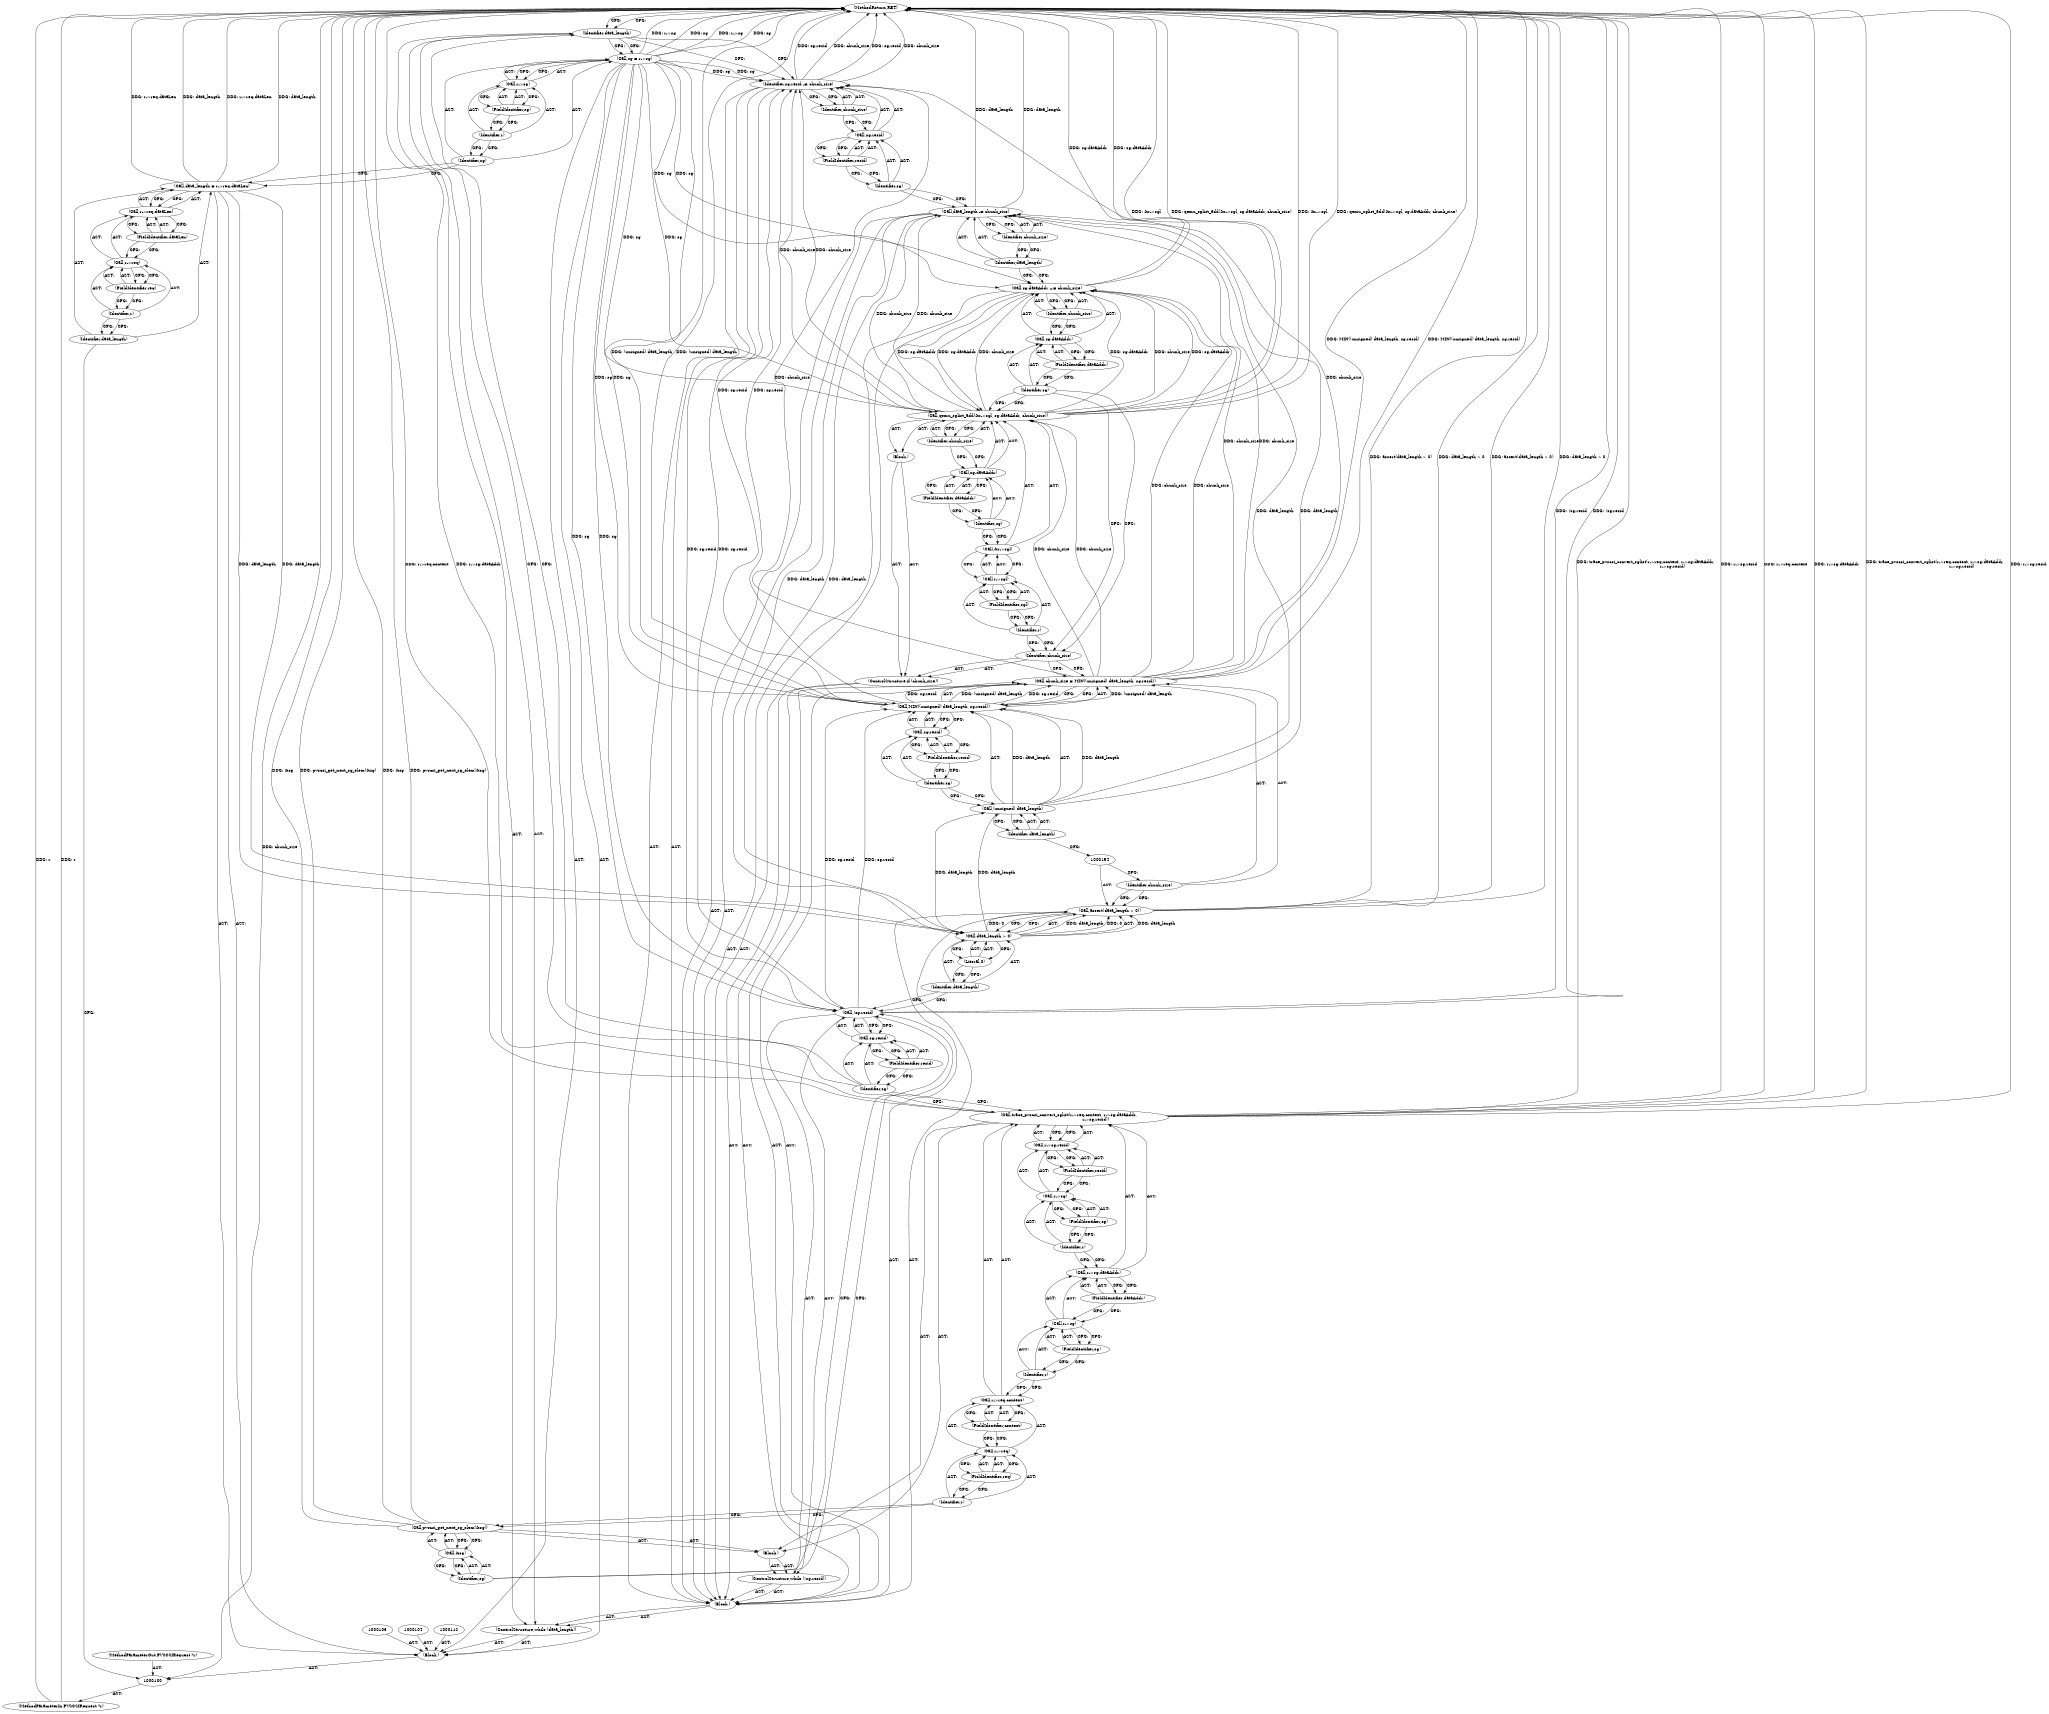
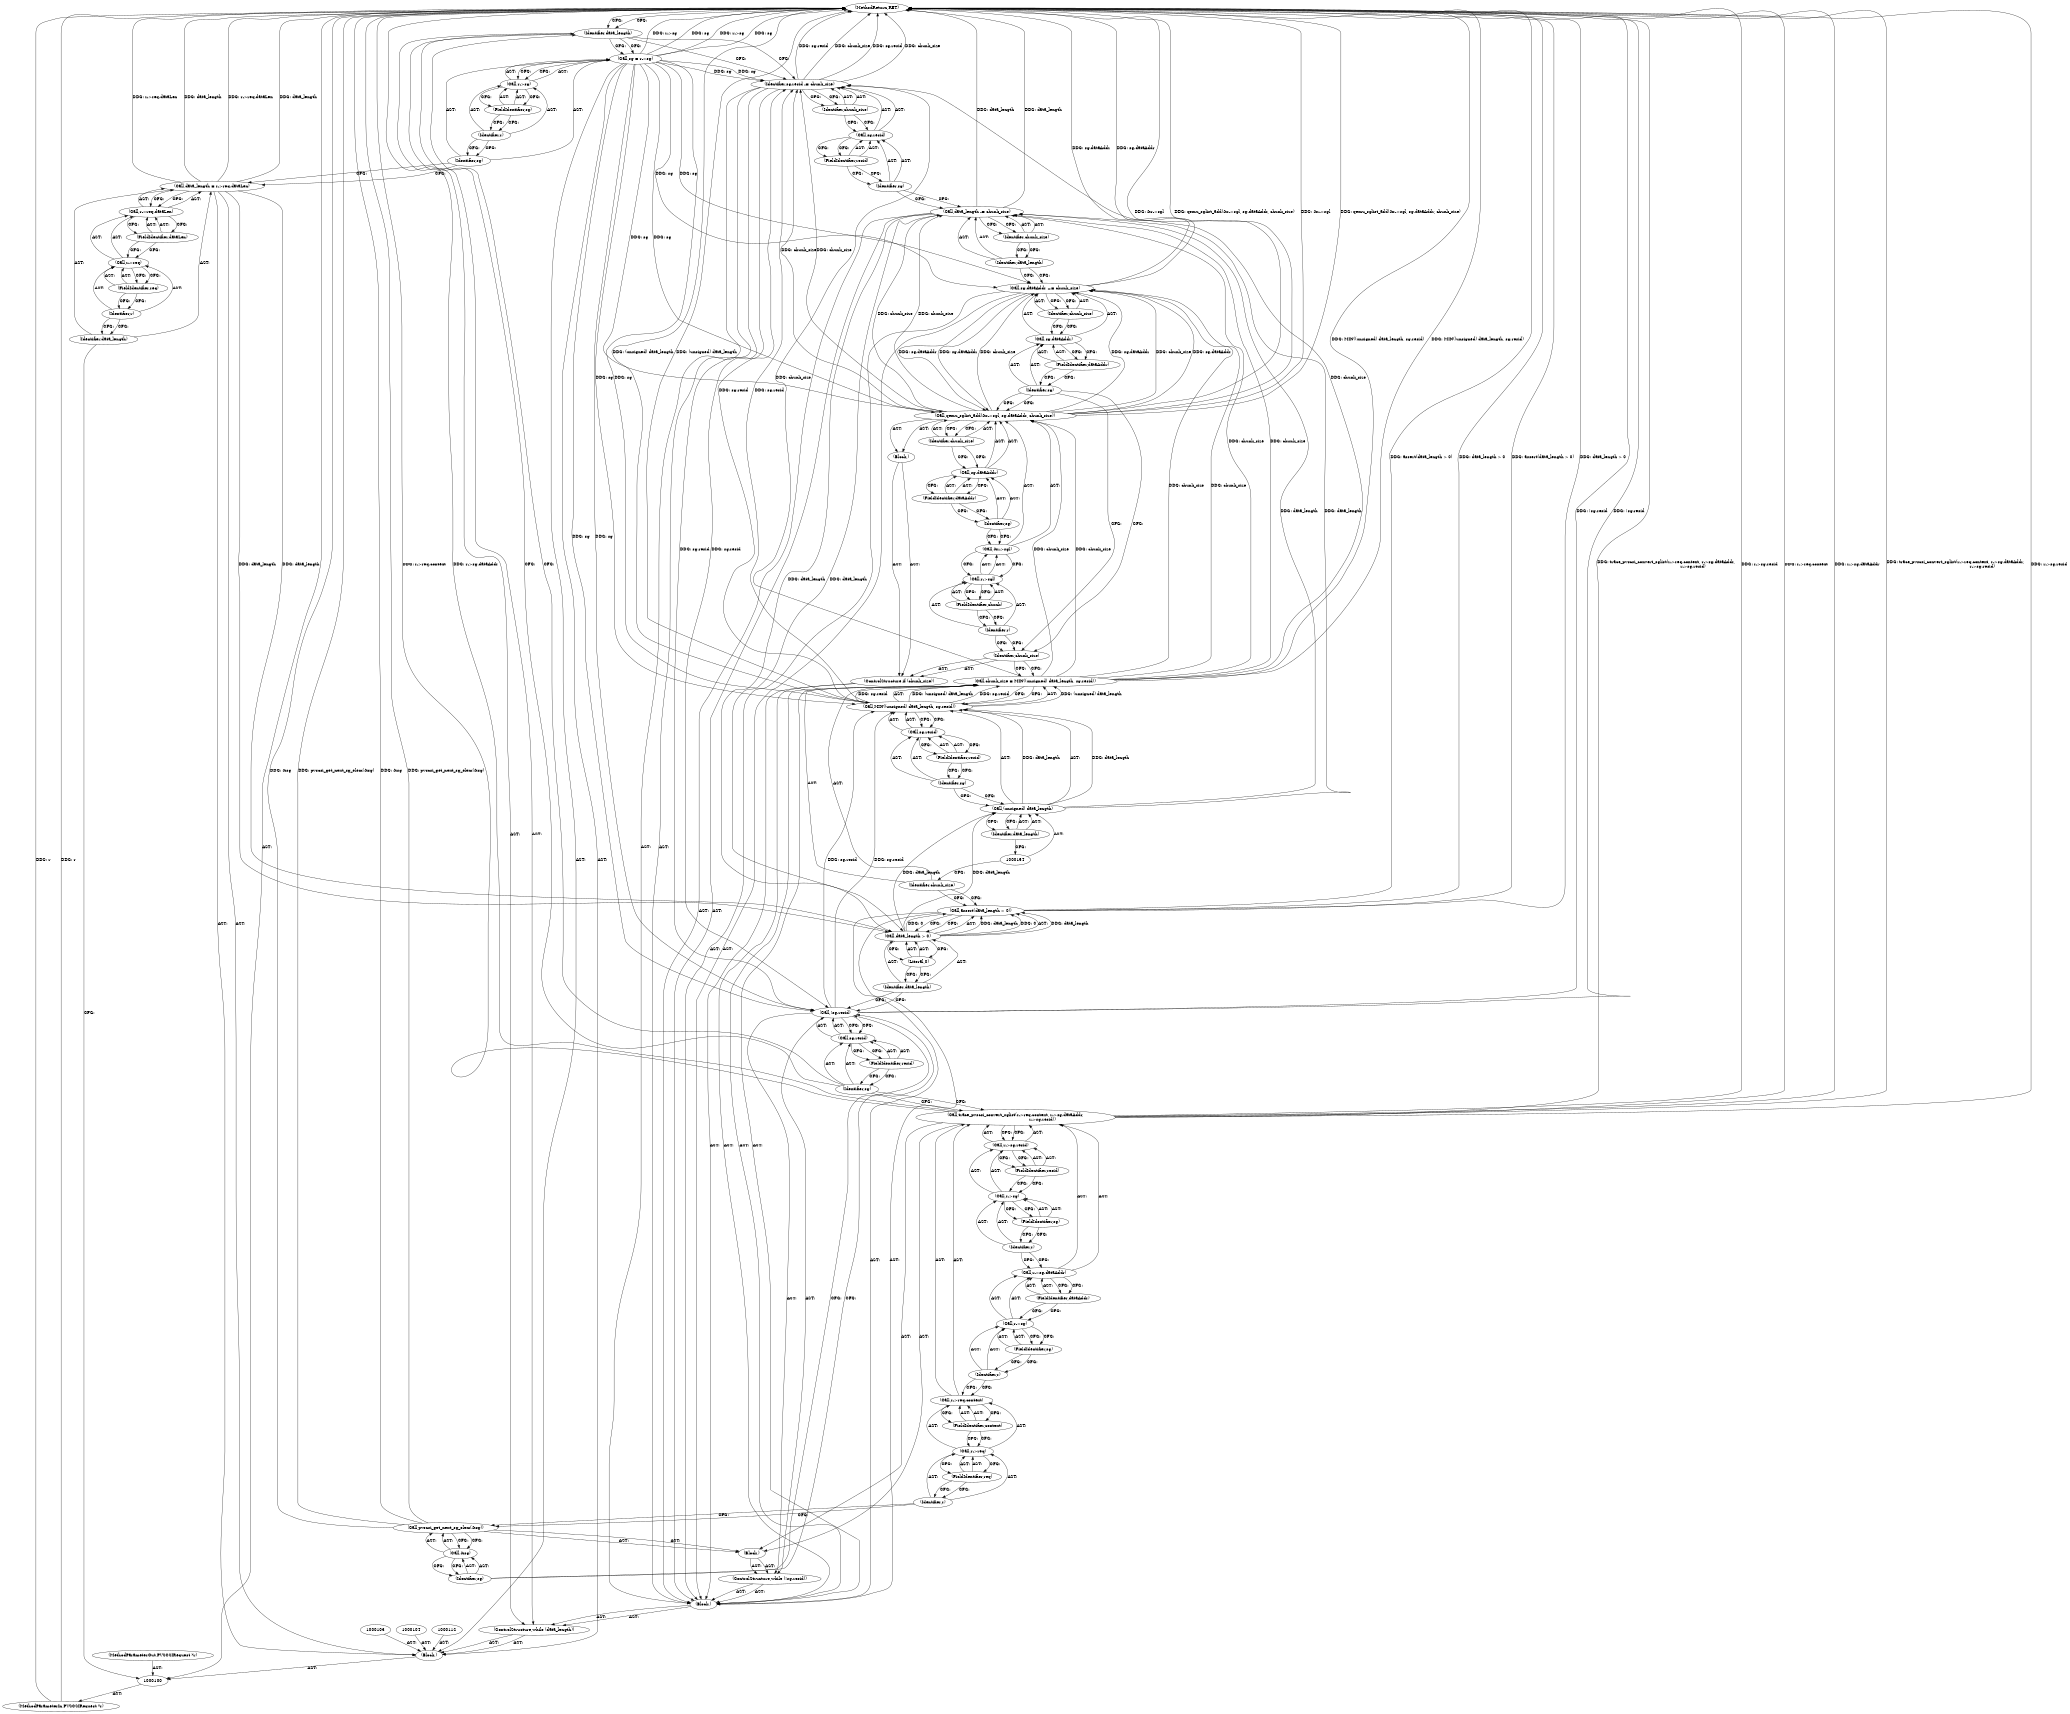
node "(FieldIdentifier,sgl)": label "(FieldIdentifier,sgl)" -> "(FieldIdentifier,chunk)"
edge "(MethodReturn,RET)" -> "1000100": label "DDG: chunk_size" -> "AST: "
edge "1000154" -> "(Call,assert(data_length > 0))": now "1000154" -> "(Call,(unsigned) data_length)"
